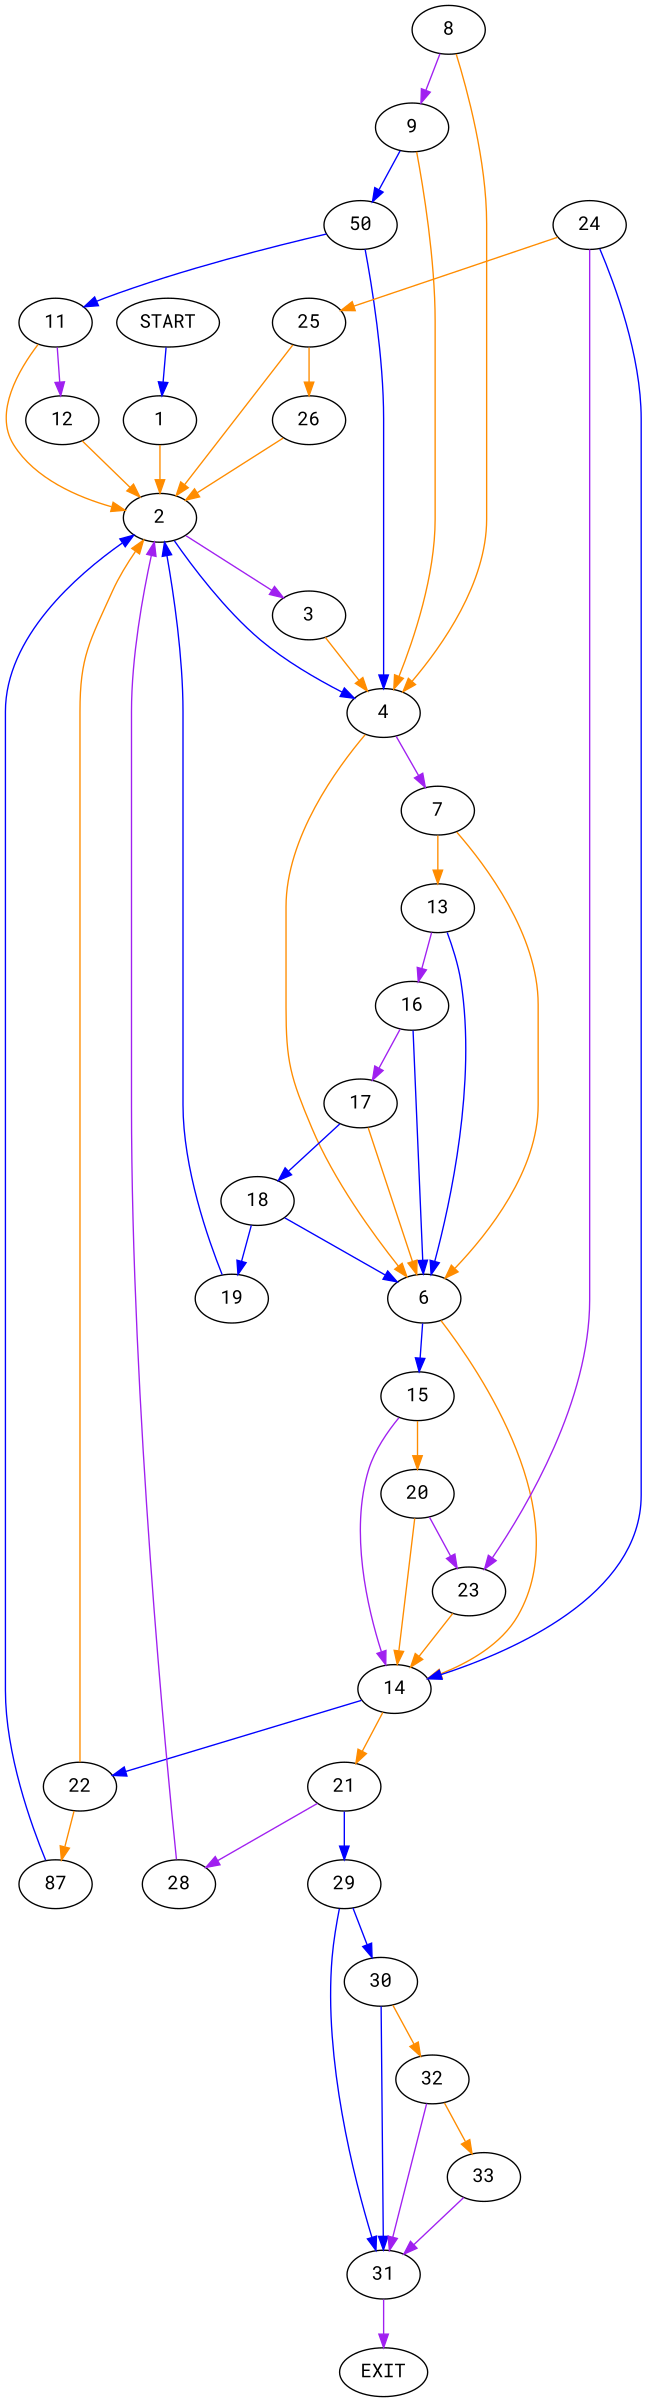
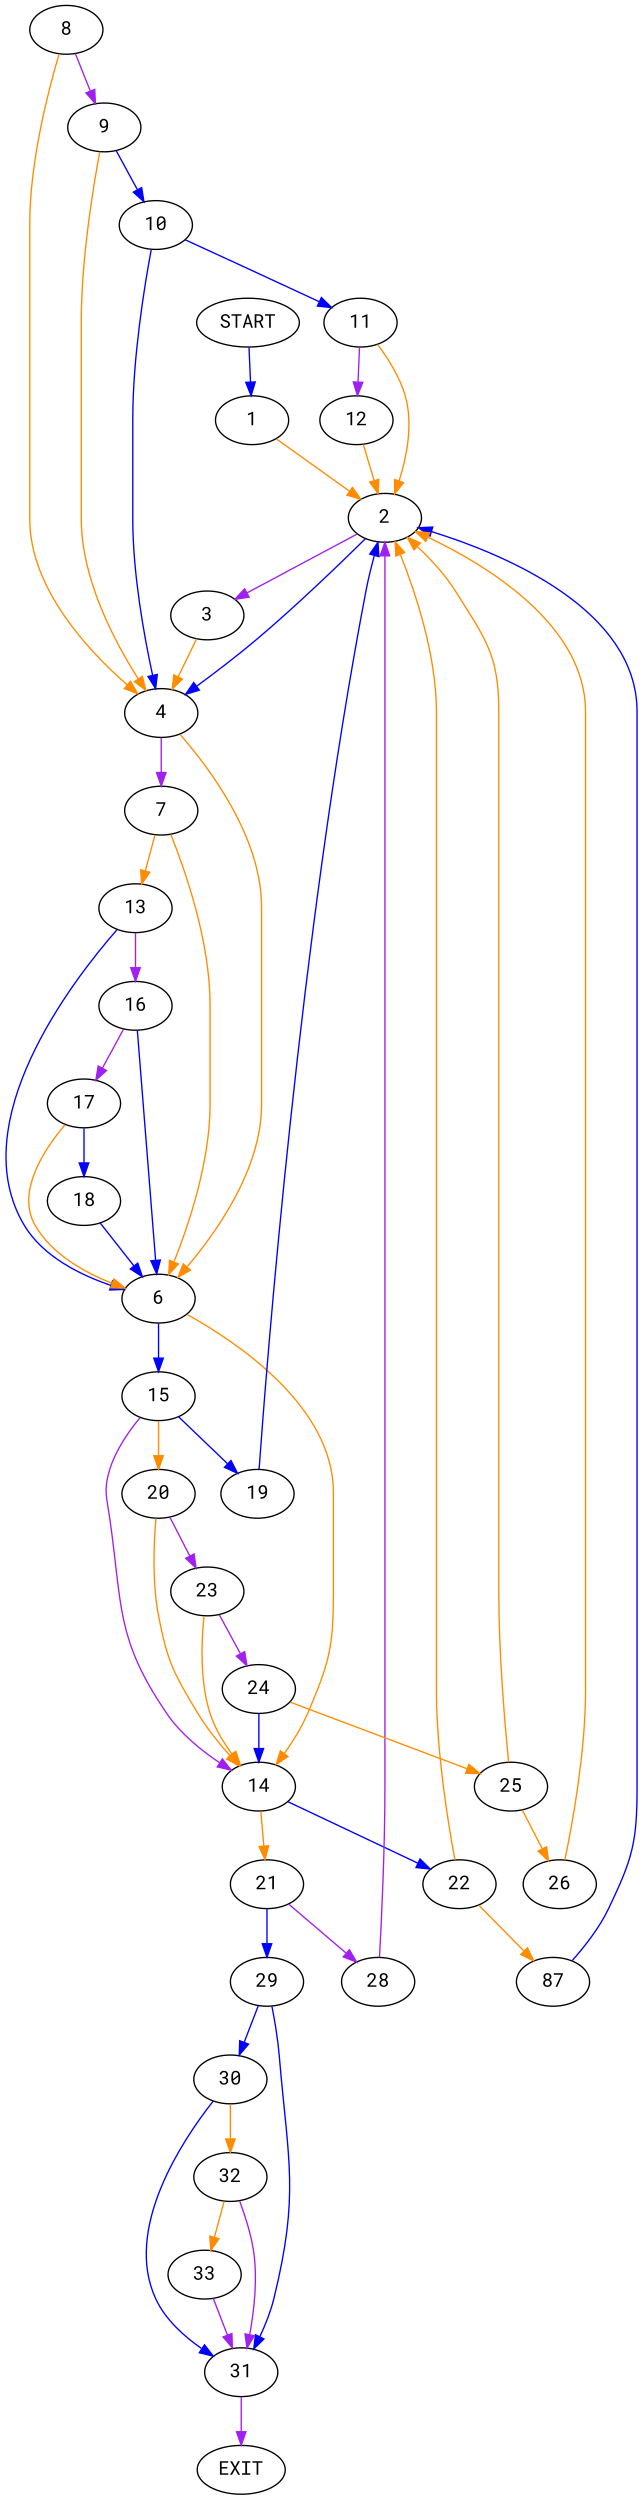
node "50": label "50" -> "10"
edge "24" -> "23": reversed
edge "18" -> "19": now "15" -> "19"
